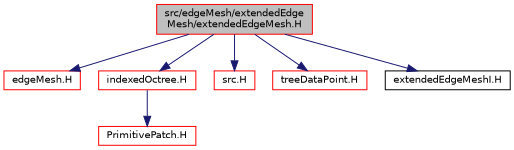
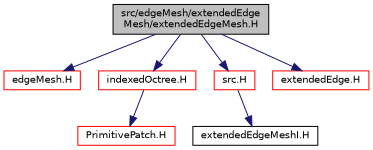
node "src/edgeMesh/extendedEdge Mesh/extendedEdgeMesh.H": color red -> black
edge "src/edgeMesh/extendedEdge Mesh/extendedEdgeMesh.H" -> "extendedEdgeMeshI.H": now "src.H" -> "extendedEdgeMeshI.H"
node "treeDataPoint.H": label "treeDataPoint.H" -> "extendedEdge.H"
